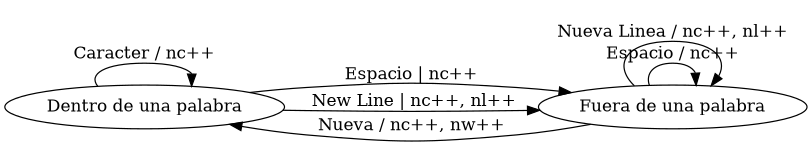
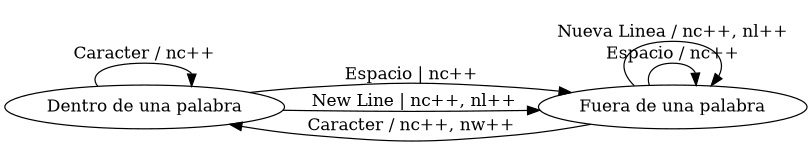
edge "Fuera de una palabra" -> "Dentro de una palabra": label "Nueva / nc++, nw++" -> "Caracter / nc++, nw++"
